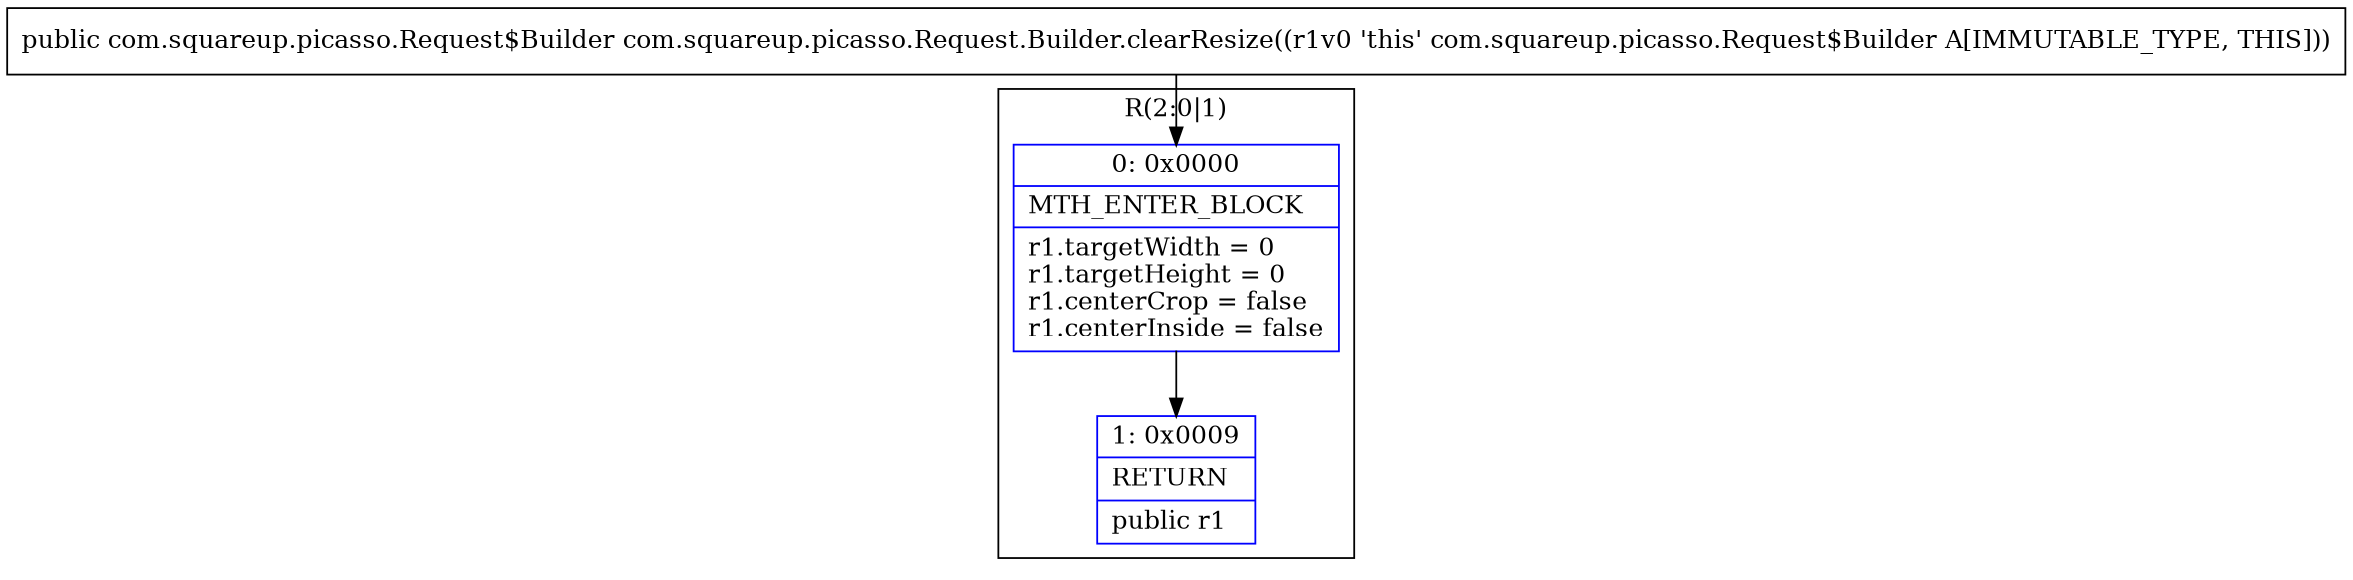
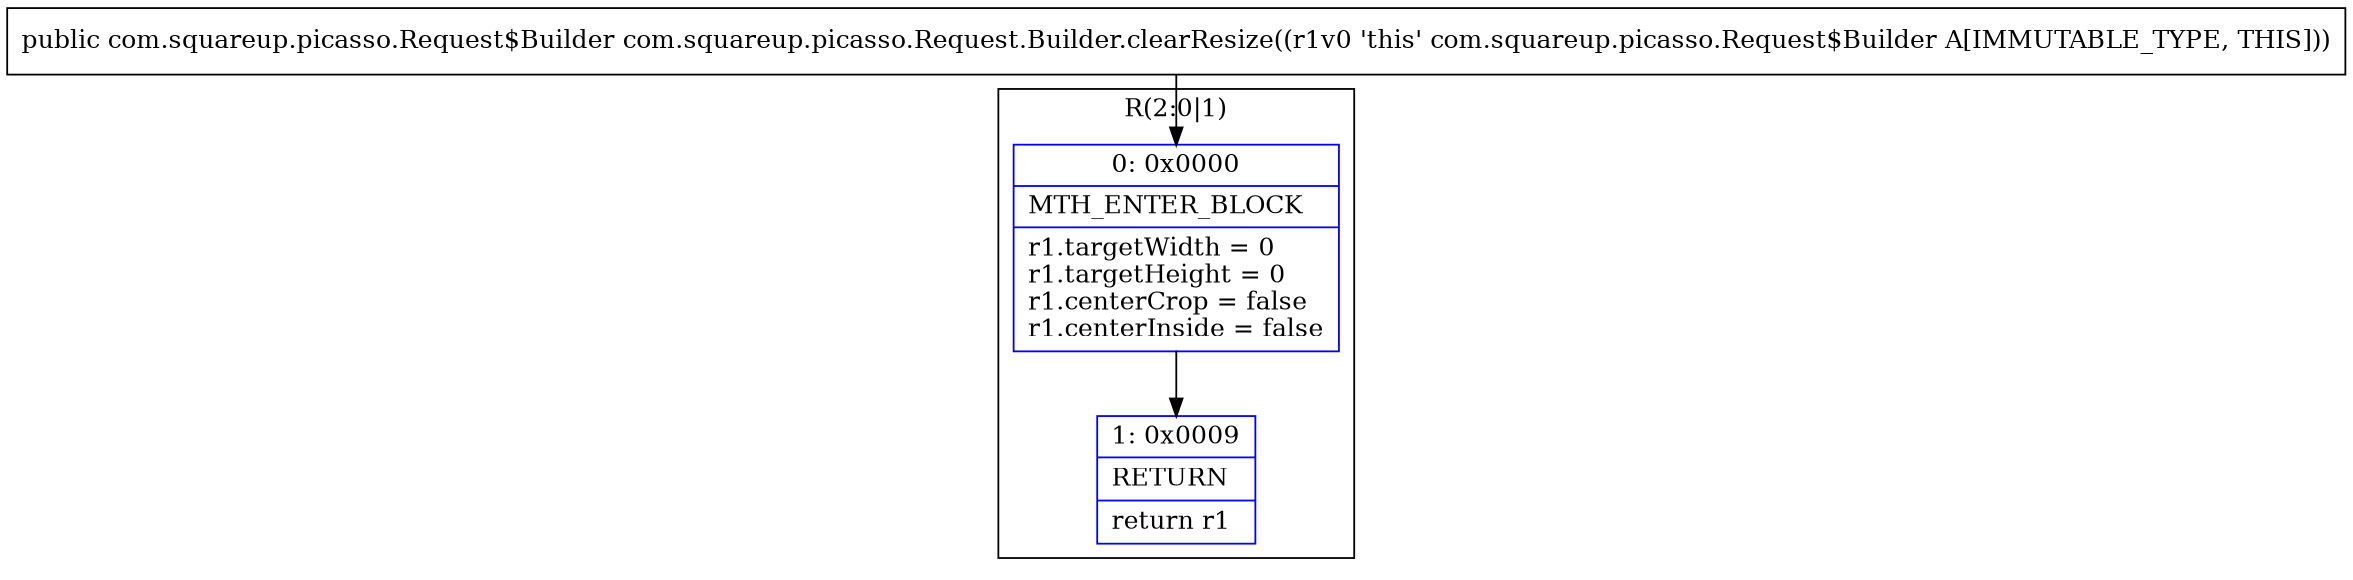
node "1: 0x0009": text "public r1" -> "return r1"
